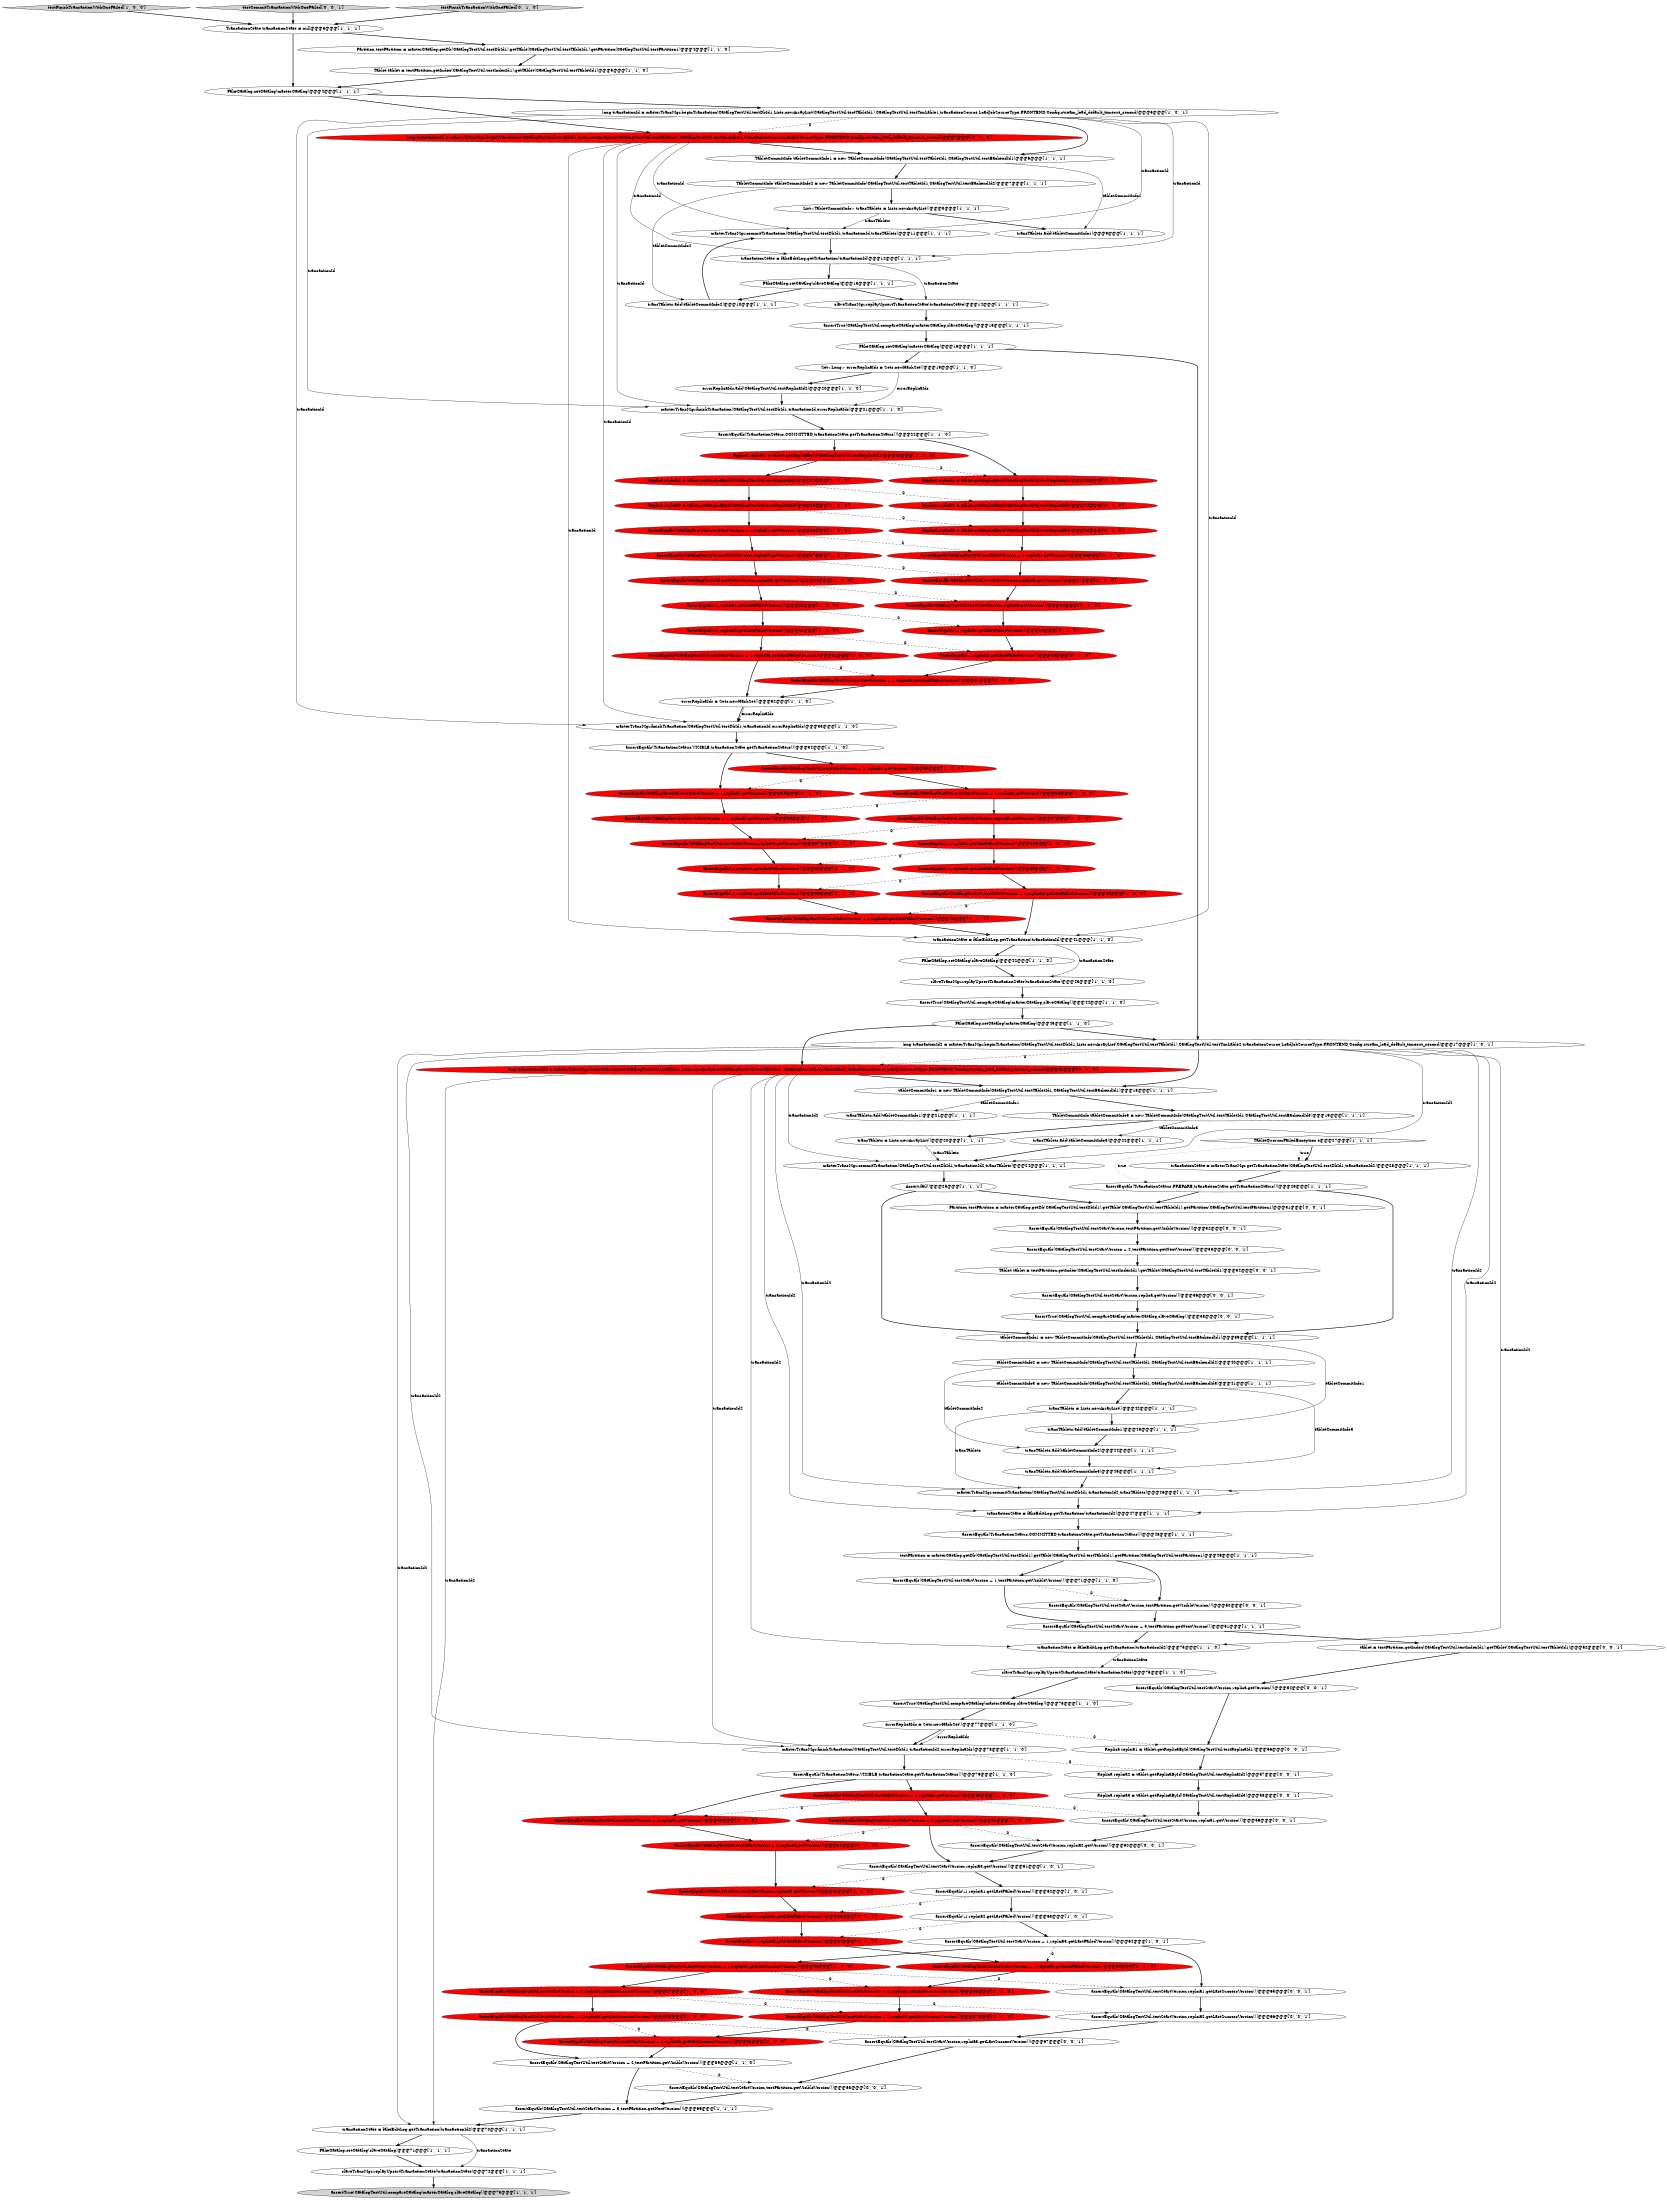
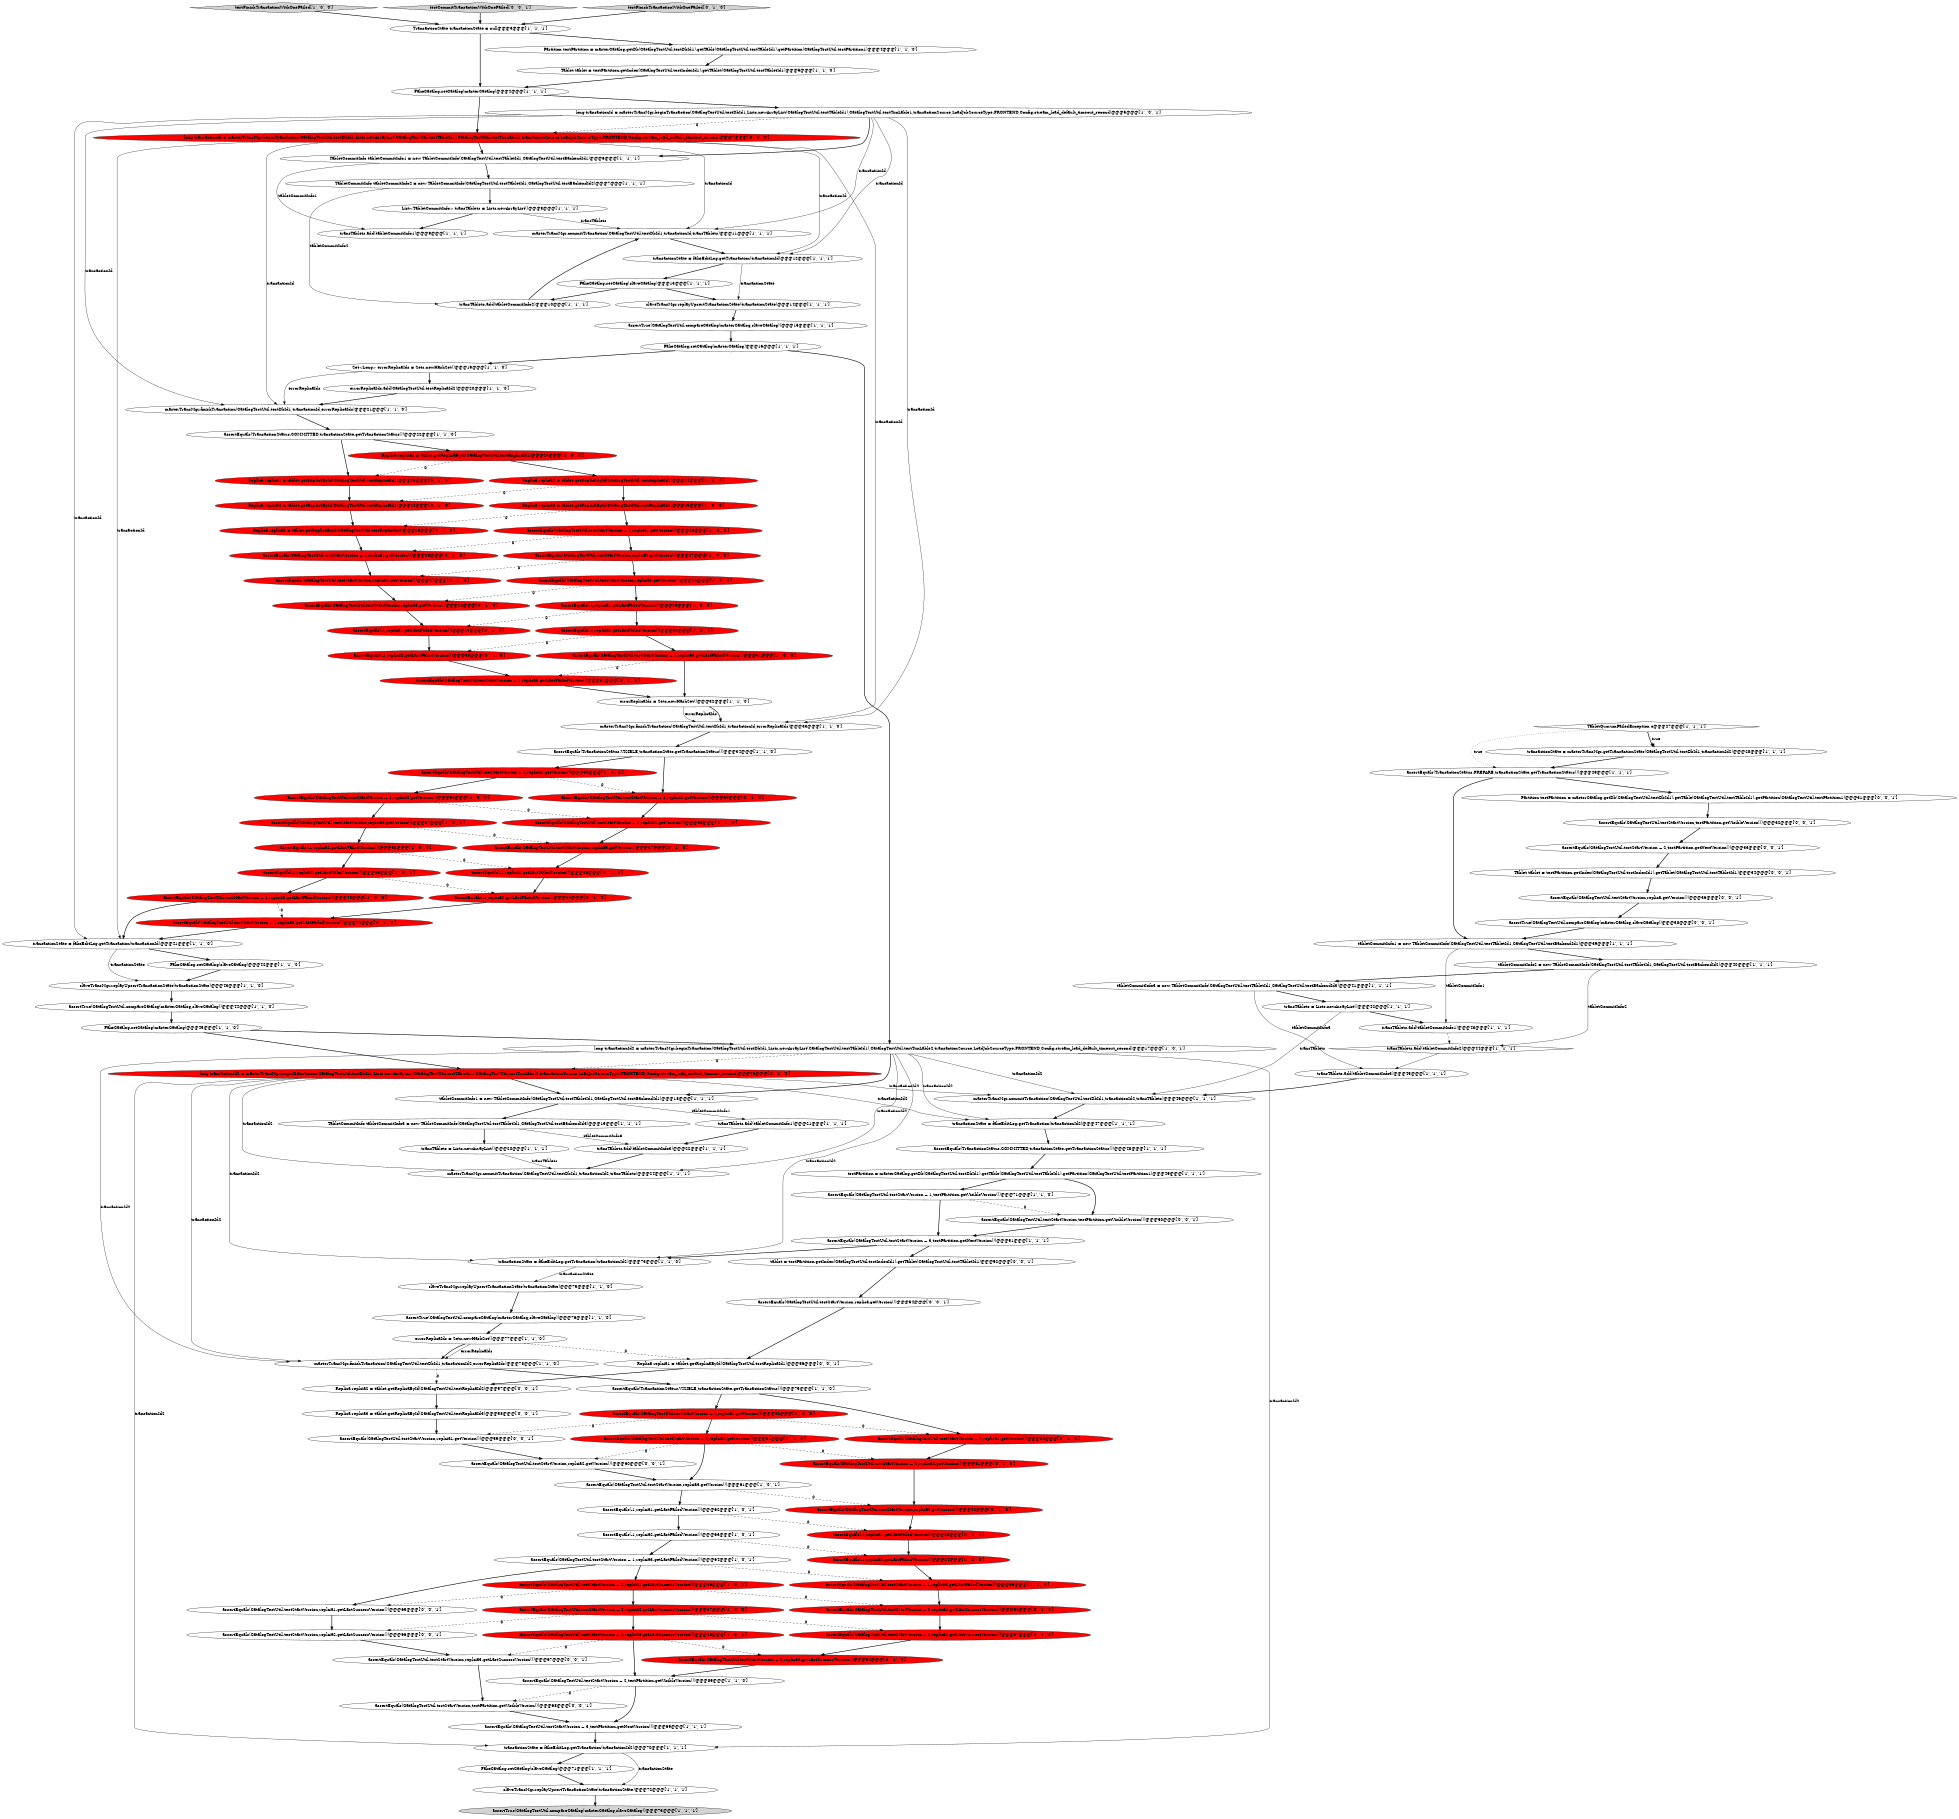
edge "transTablets.add(tabletCommitInfo1)@@@21@@@['1', '1', '1']" -> "transTablets.add(tabletCommitInfo3)@@@22@@@['1', '1', '1']": added
node "Assert.fail()@@@25@@@['1', '1', '1']": removed
edge "transTablets.add(tabletCommitInfo1)@@@43@@@['1', '1', '1']" -> "transTablets.add(tabletCommitInfo2)@@@44@@@['1', '1', '1']": style bold -> dashed
node "transTablets.add(tabletCommitInfo2)@@@44@@@['1', '1', '1']": shape ellipse -> diamond
edge "transTablets.add(tabletCommitInfo2)@@@44@@@['1', '1', '1']" -> "transTablets.add(tabletCommitInfo3)@@@45@@@['1', '1', '1']": style bold -> solid
